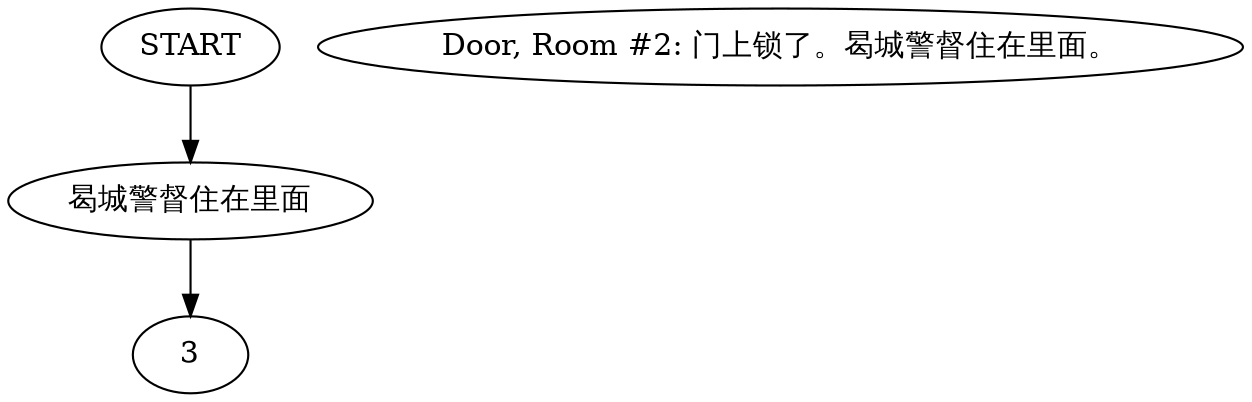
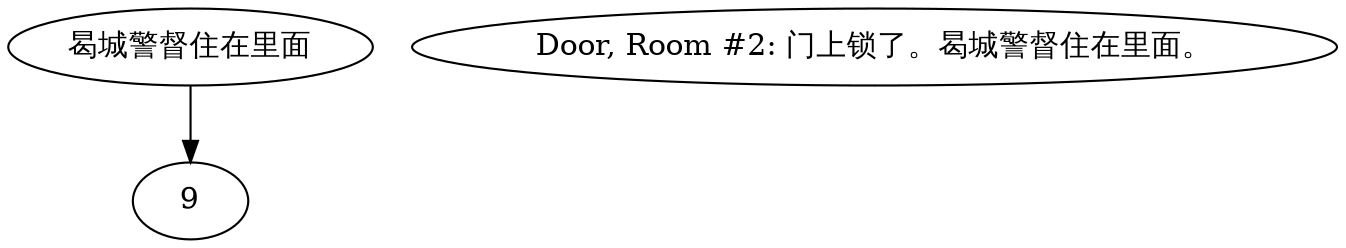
node "START": removed
node "3": label "3" -> "9"
